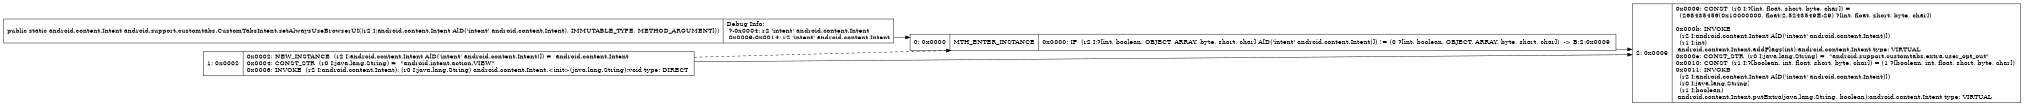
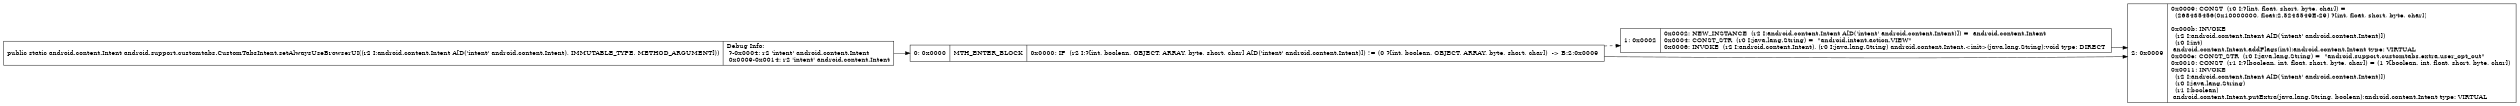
node "0: 0x0000": text "MTH_ENTER_INSTANCE" -> "MTH_ENTER_BLOCK"
node "2: 0x0009": text "(r1 I:int)" -> "(r0 I:int)"
edge "1: 0x0002" -> "0: 0x0000": reversed
